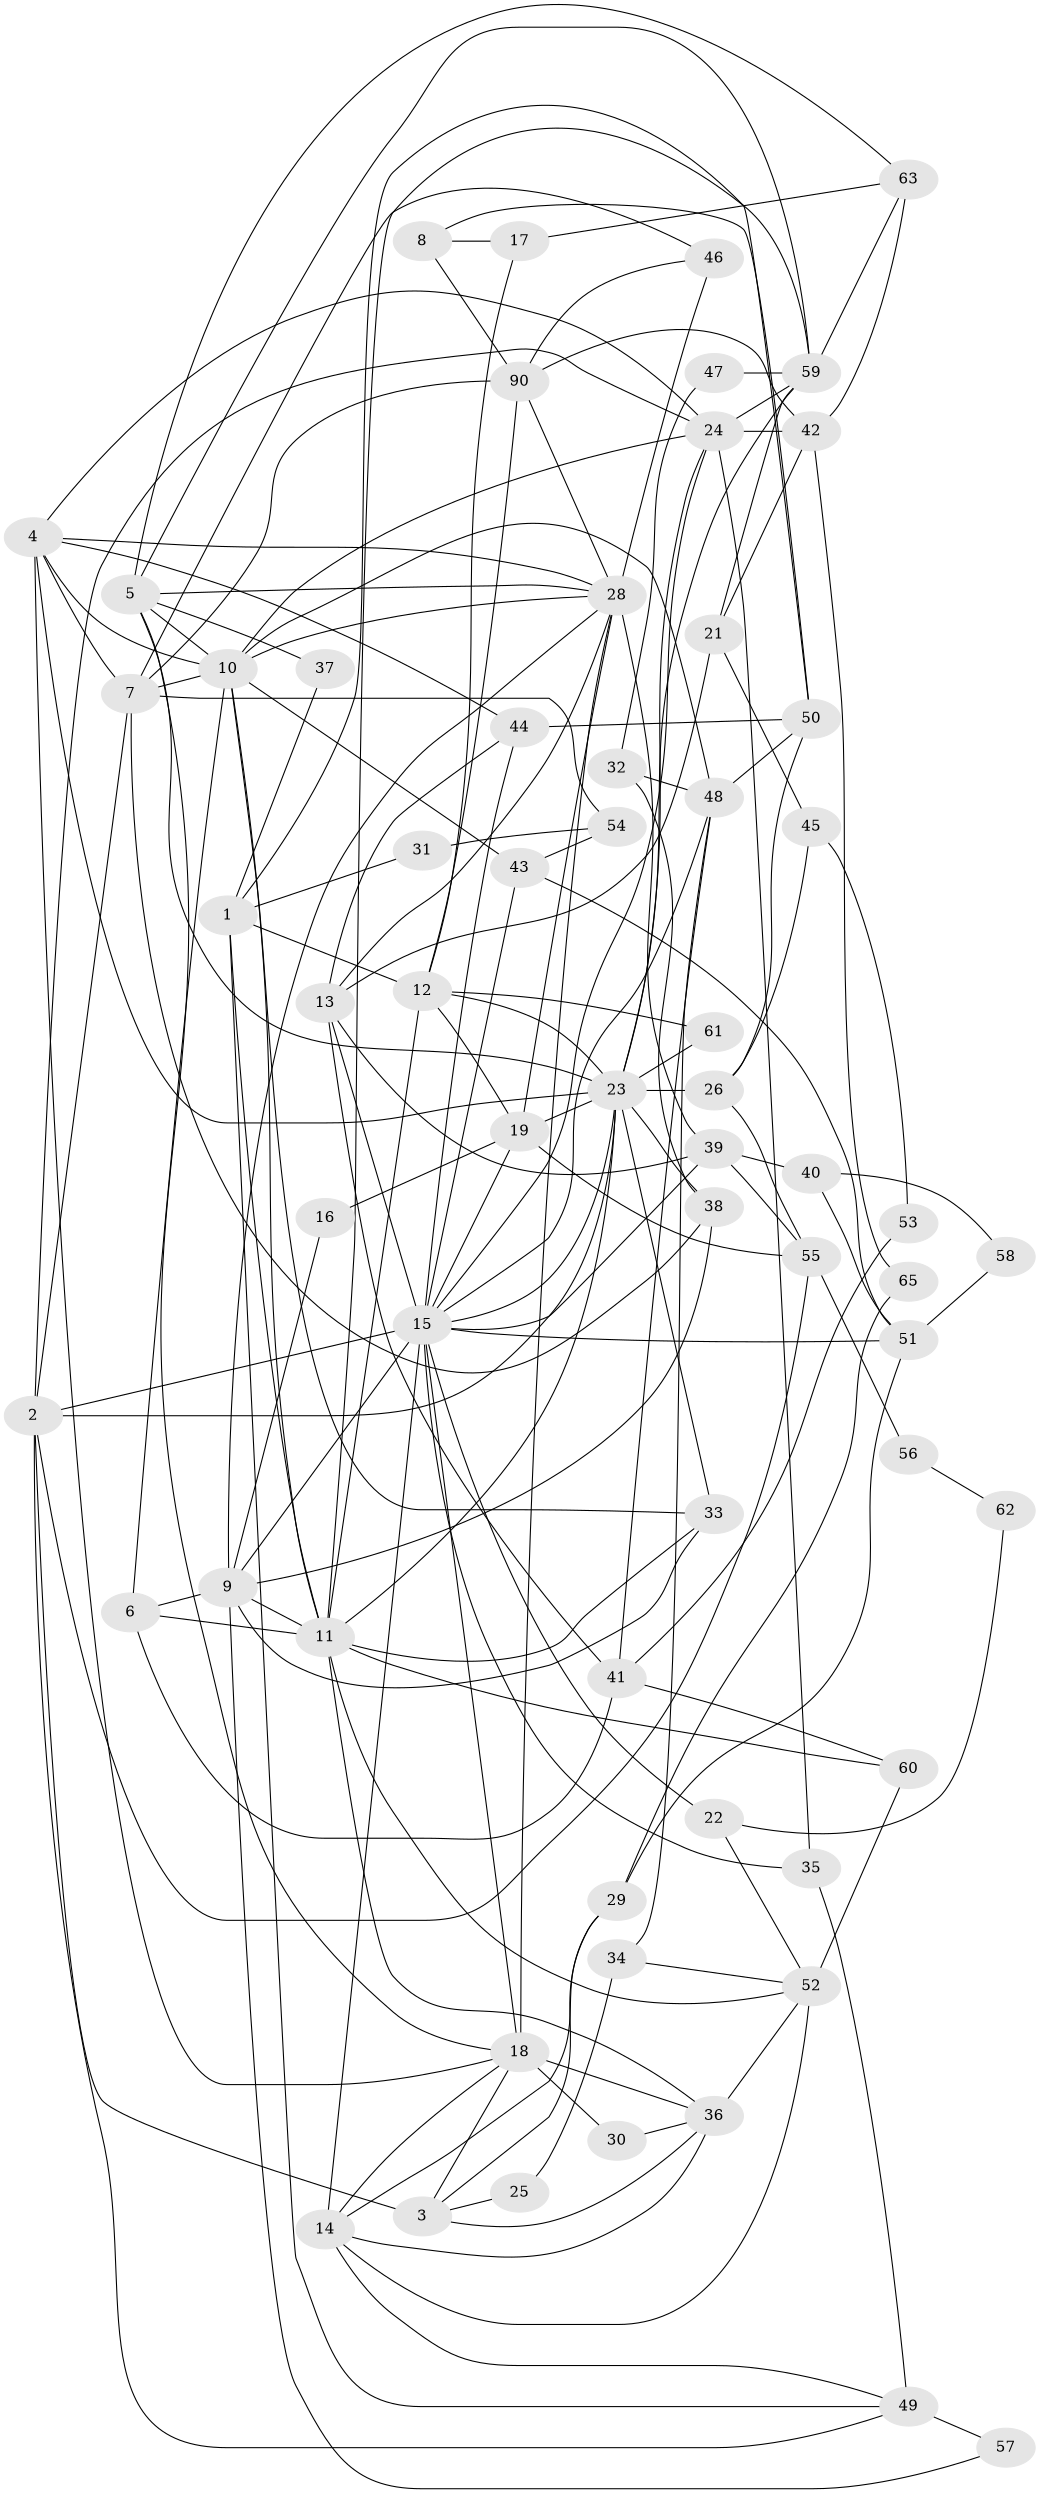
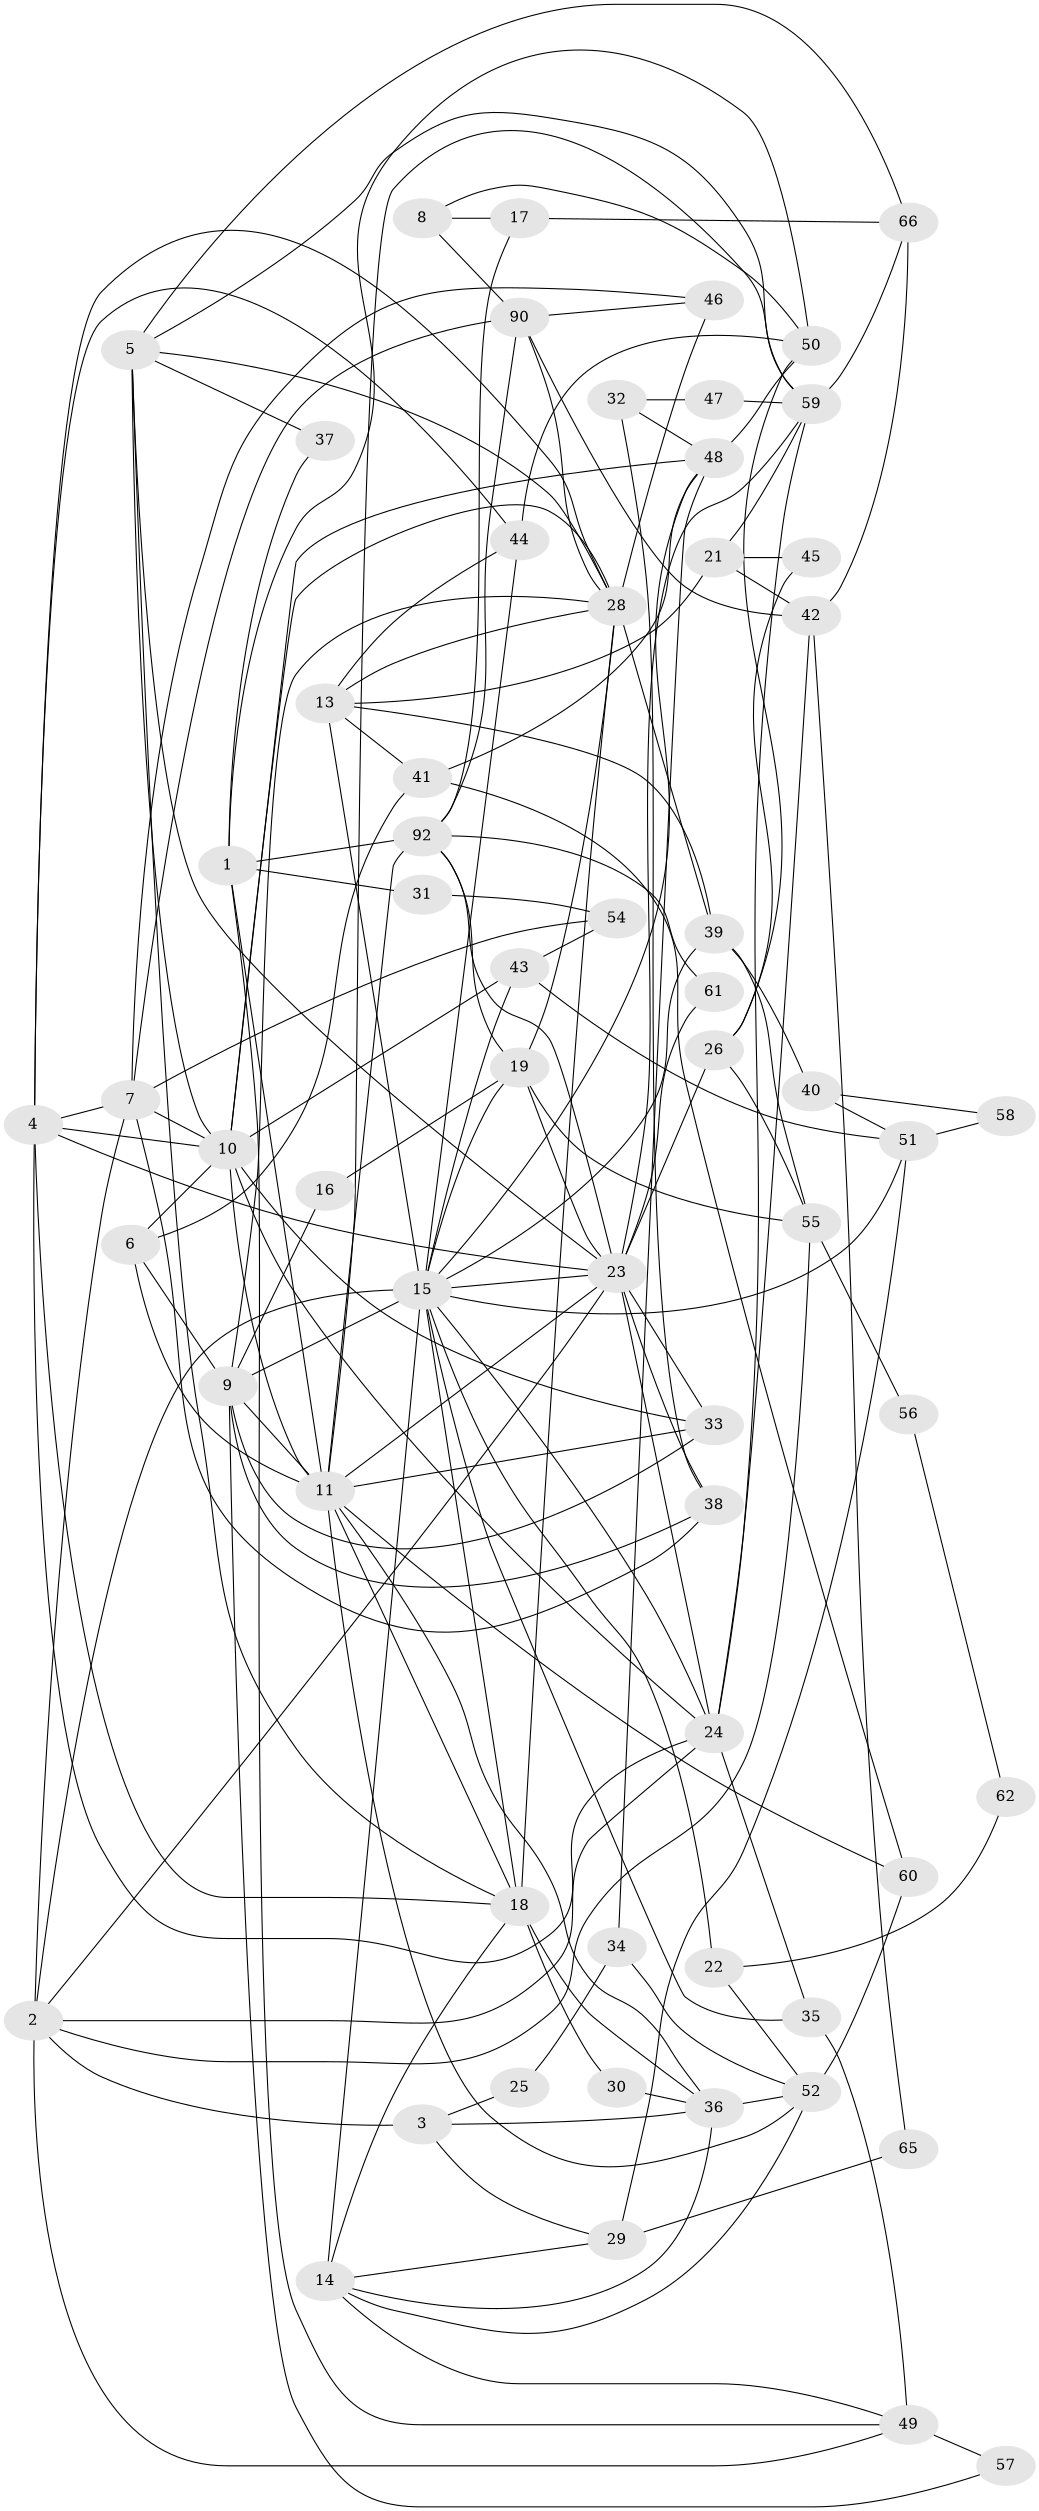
node "63": label "63" -> "66"
node "12": label "12" -> "92"
node "53": removed
edge "18" -- "3": now "18" -- "11"
